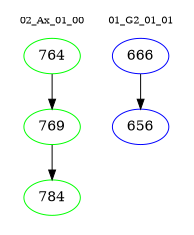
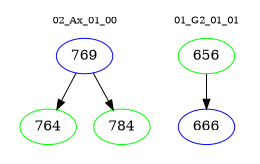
edge "764" -> "769": reversed
edge "666" -> "656": reversed
node "769": color green -> blue
node "656": color blue -> green
